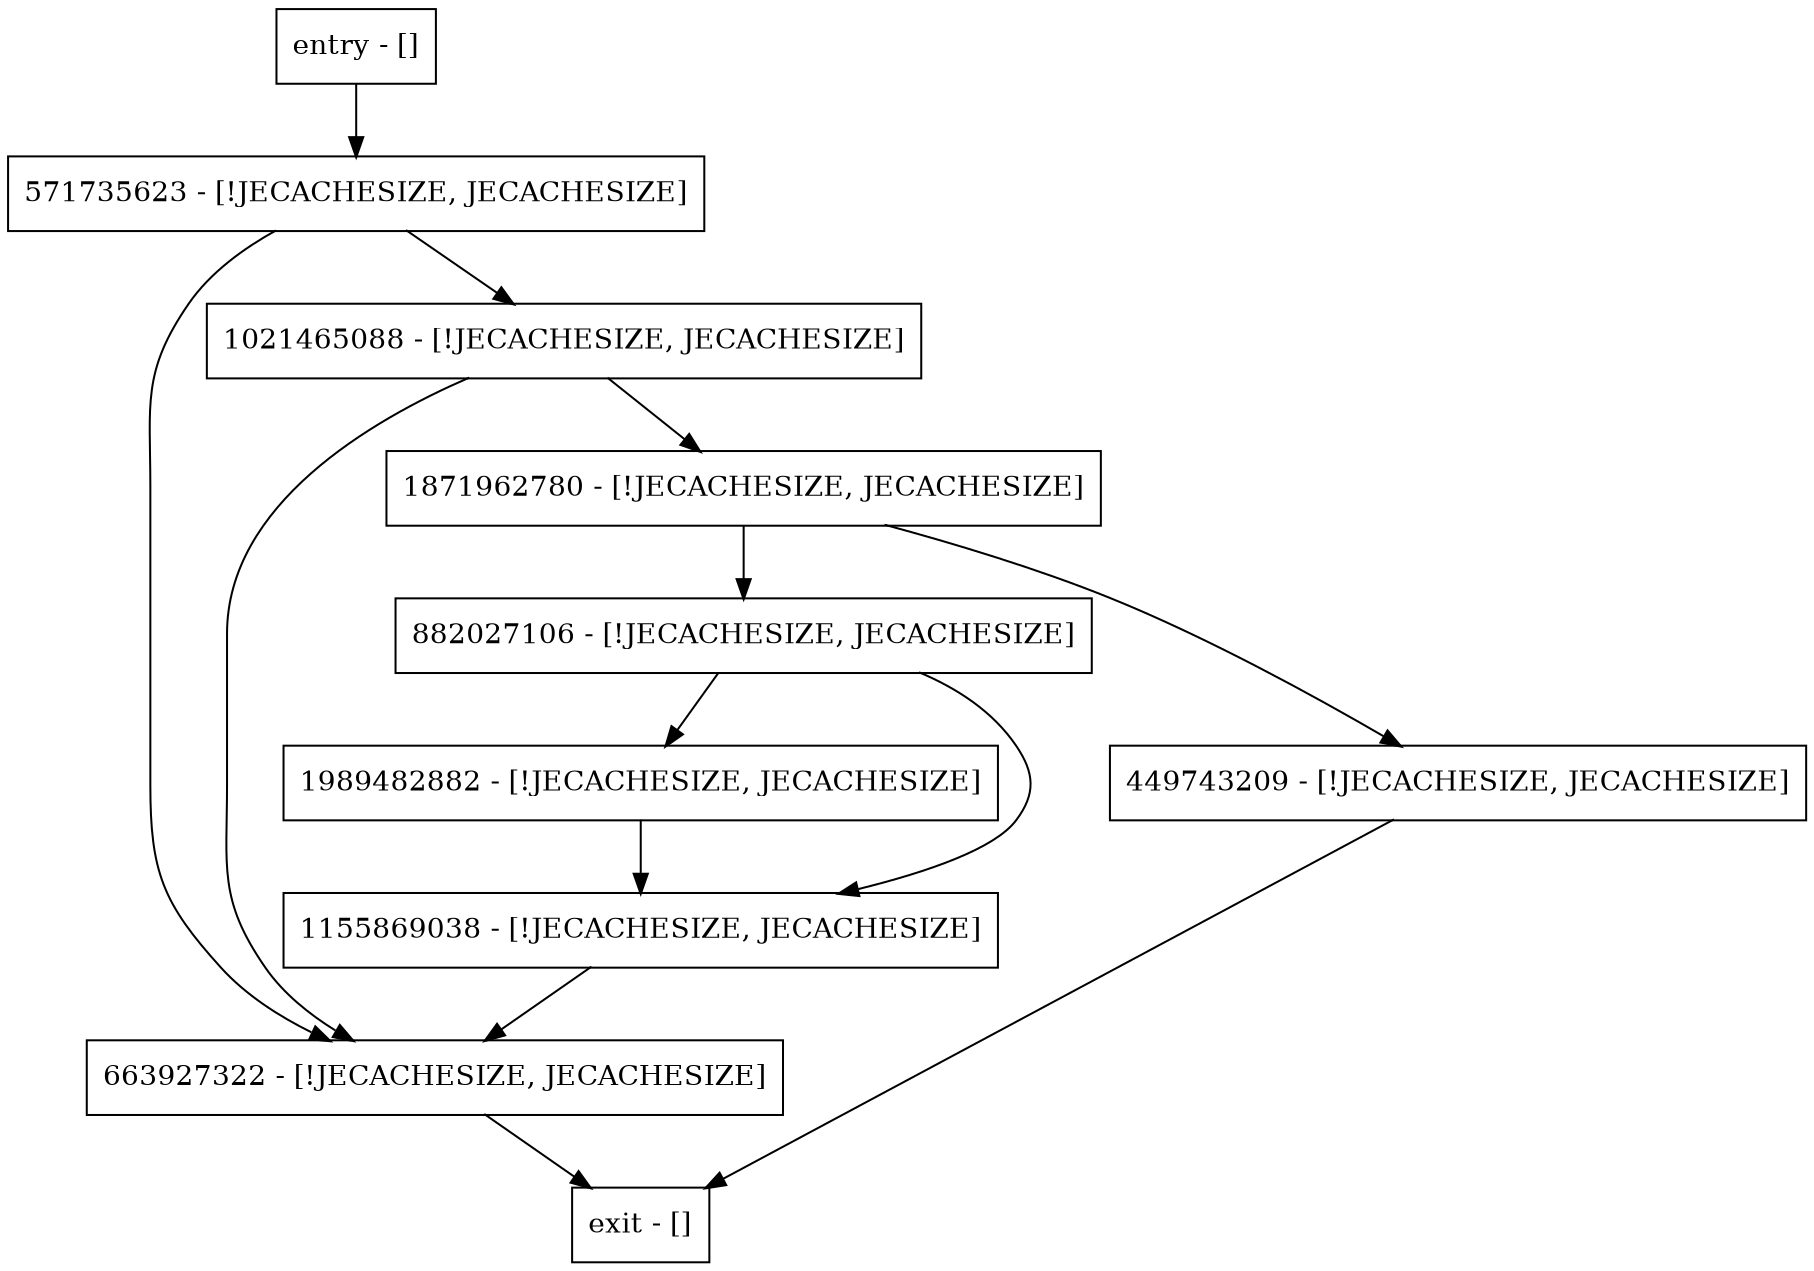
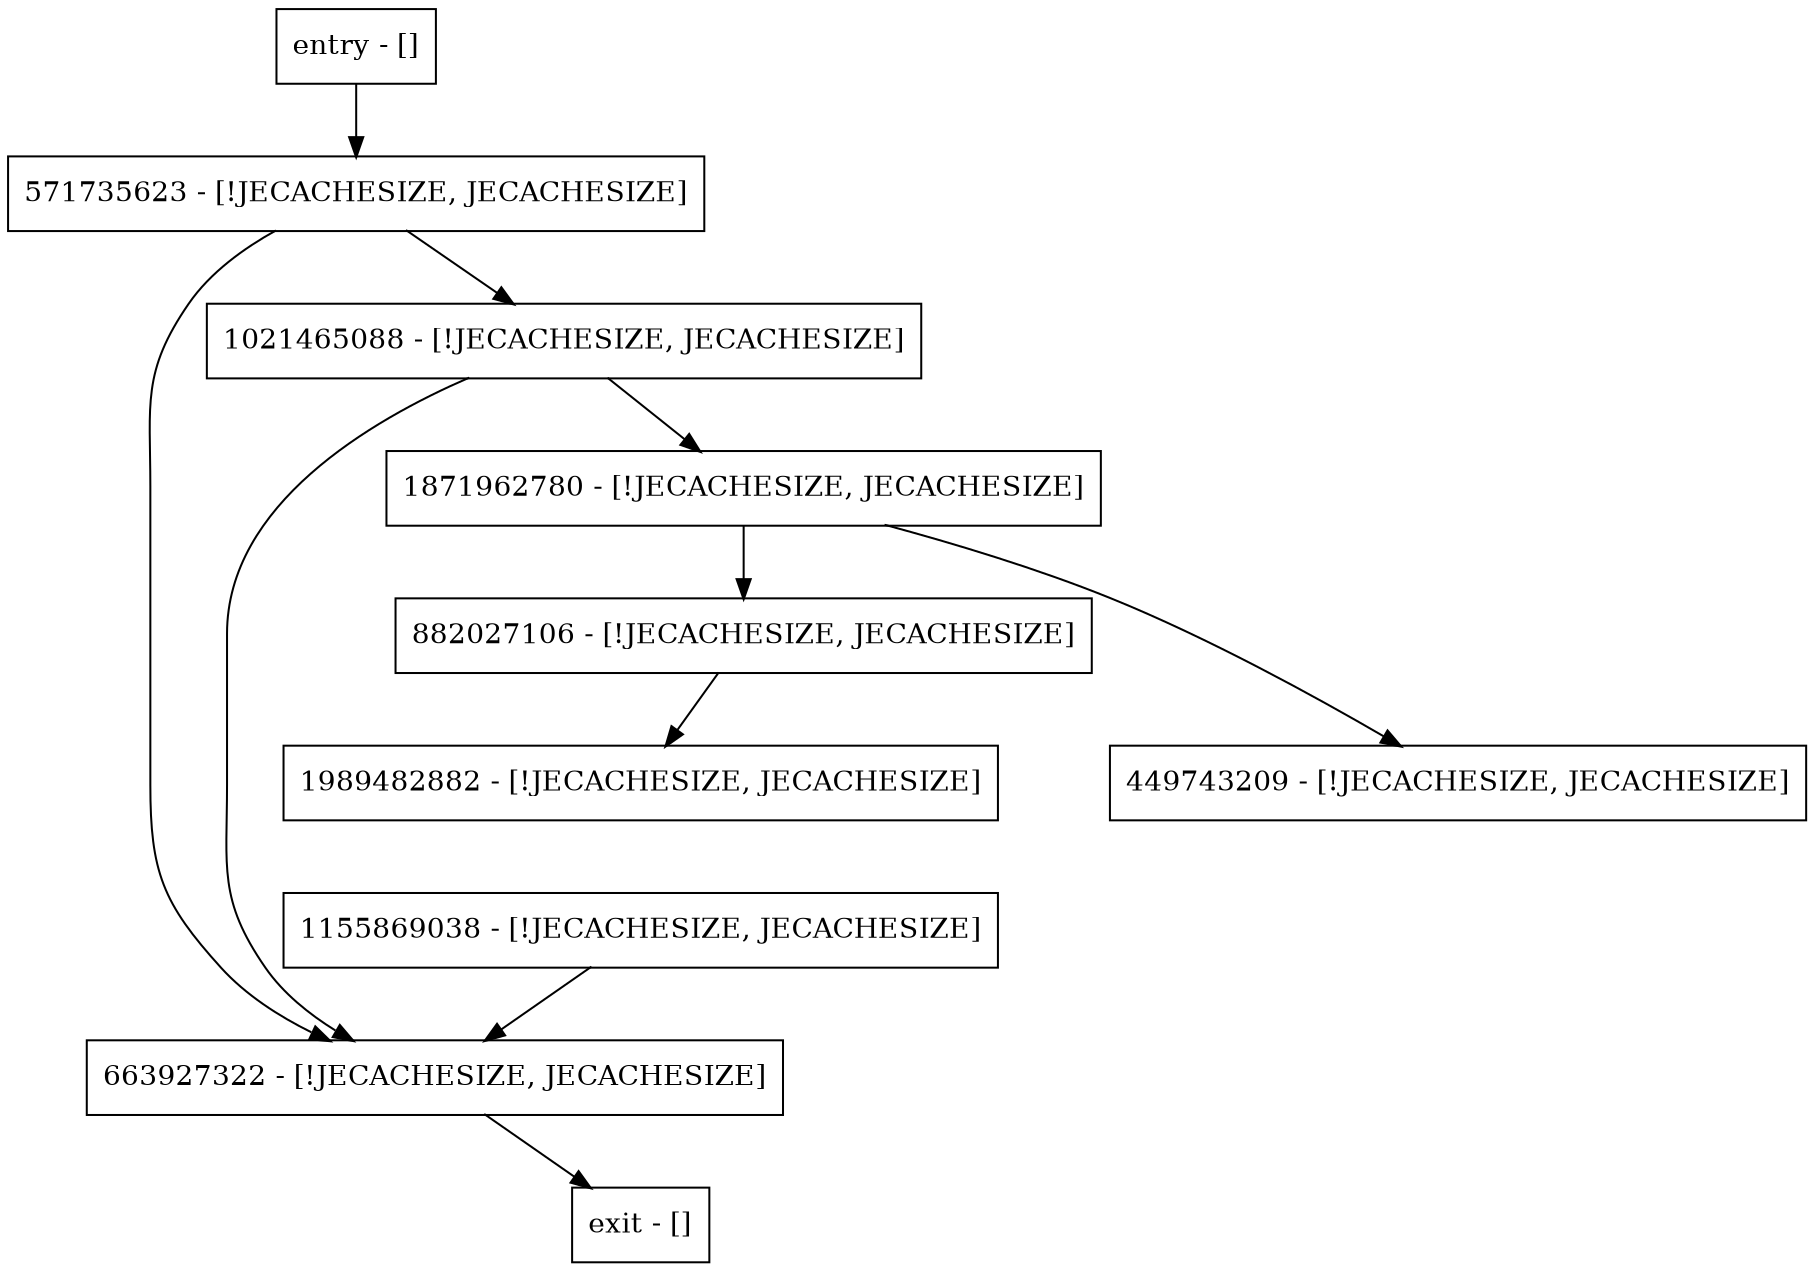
edge "882027106 - [!JECACHESIZE, JECACHESIZE]" -> "1155869038 - [!JECACHESIZE, JECACHESIZE]": removed
edge "1989482882 - [!JECACHESIZE, JECACHESIZE]" -> "1155869038 - [!JECACHESIZE, JECACHESIZE]": removed
edge "449743209 - [!JECACHESIZE, JECACHESIZE]" -> "exit - []": removed
